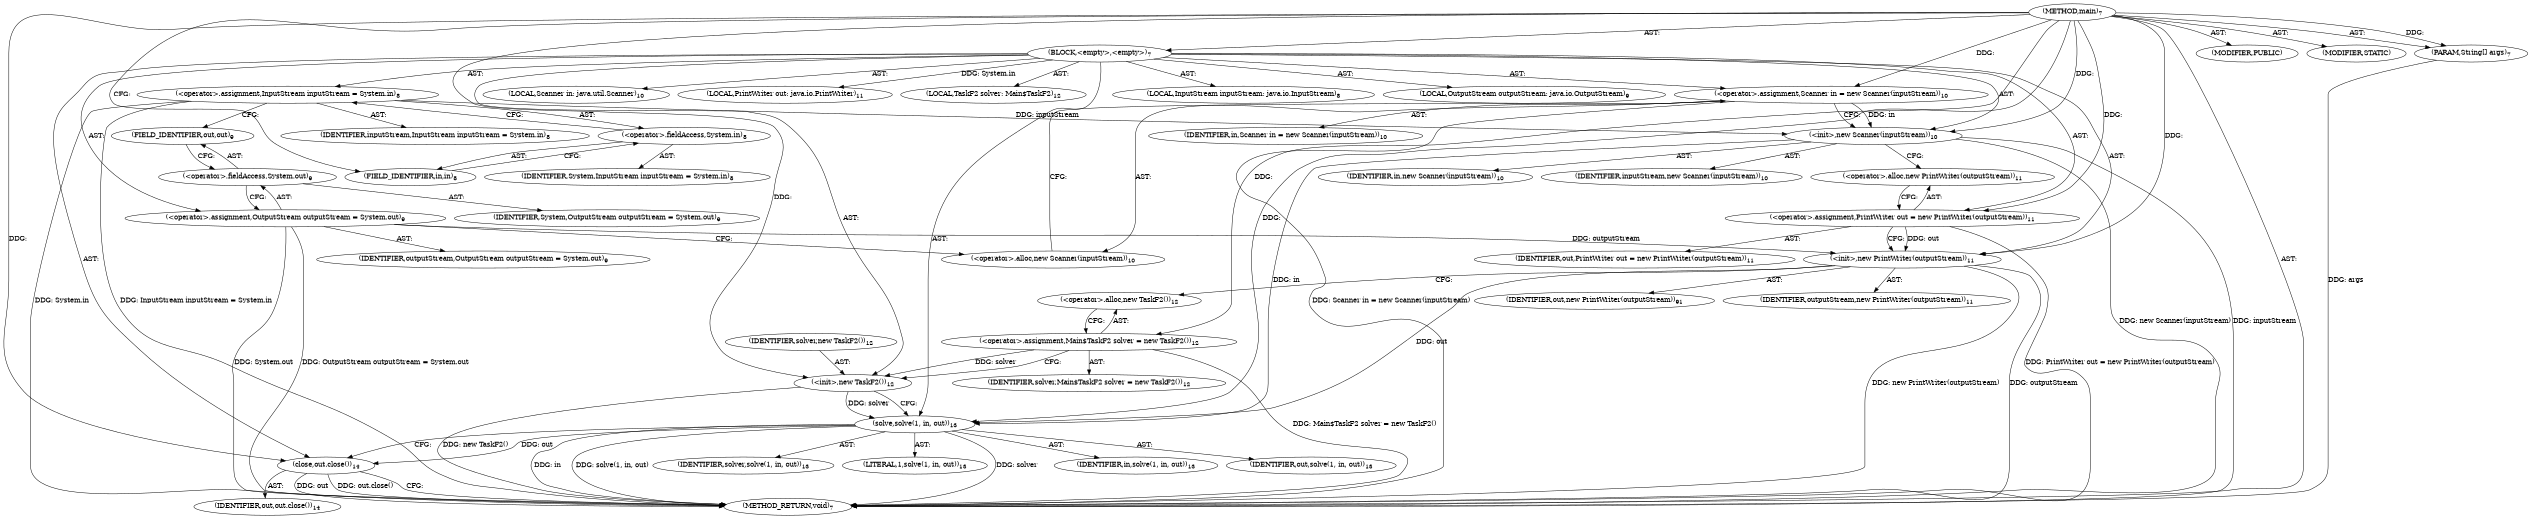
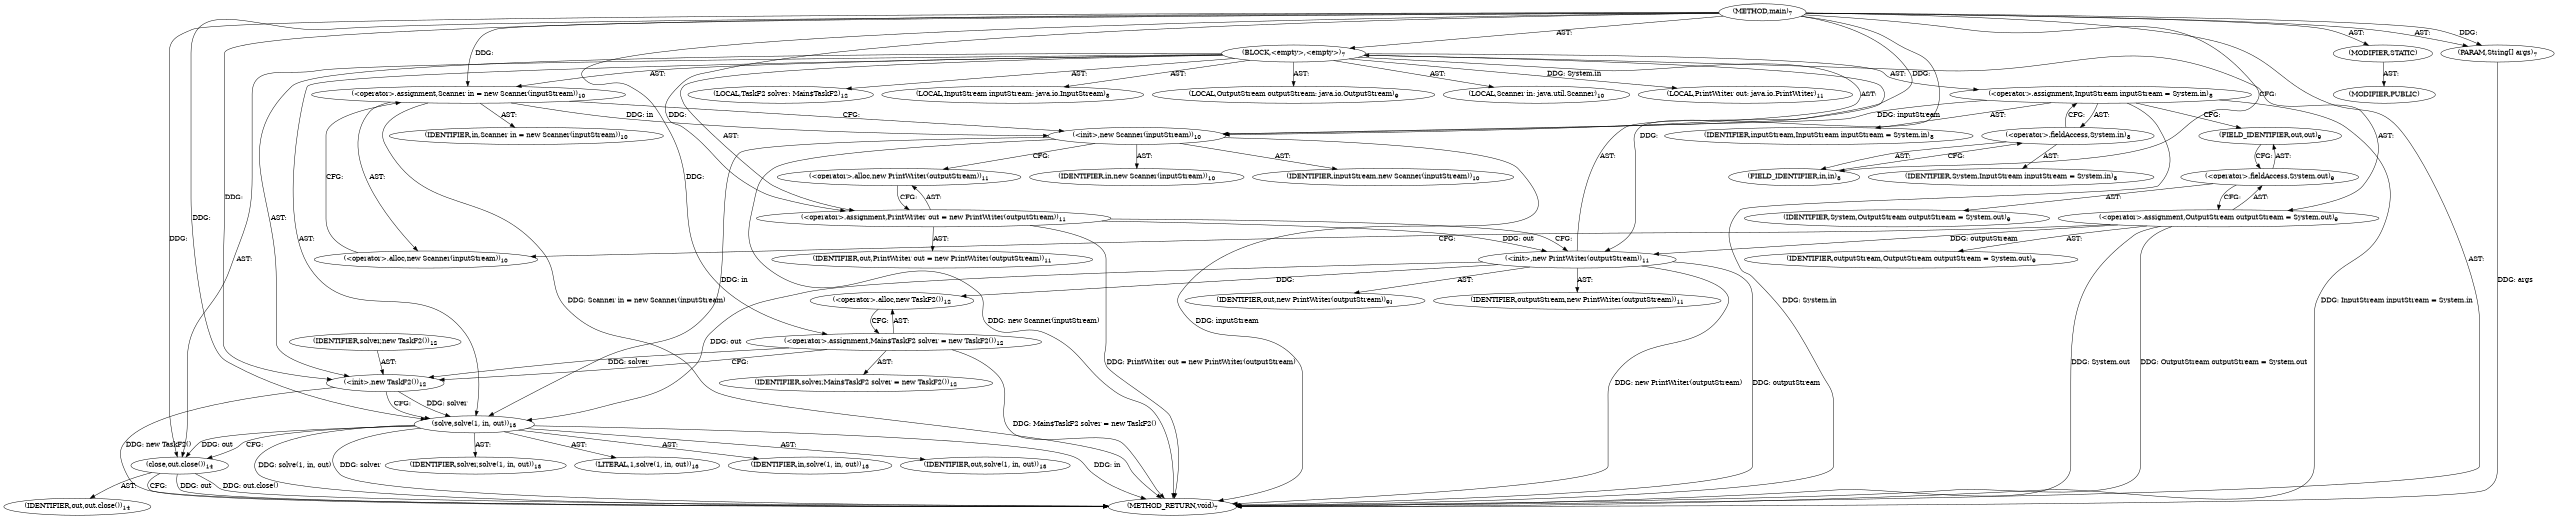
edge "(METHOD,main)" -> "(MODIFIER,PUBLIC)": now "(MODIFIER,STATIC)" -> "(MODIFIER,PUBLIC)"
edge "(BLOCK,<empty>,<empty>)" -> "(<init>,new PrintWriter(outputStream))": reversed
edge "(<init>,new PrintWriter(outputStream))" -> "(<operator>.alloc,new TaskF2())": label "CFG: " -> "DDG: "
